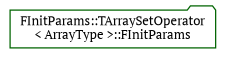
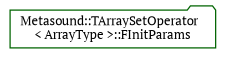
node "FInitParams::TArraySetOperator < ArrayType >::FInitParams": label "FInitParams::TArraySetOperator < ArrayType >::FInitParams" -> "Metasound::TArraySetOperator < ArrayType >::FInitParams"
